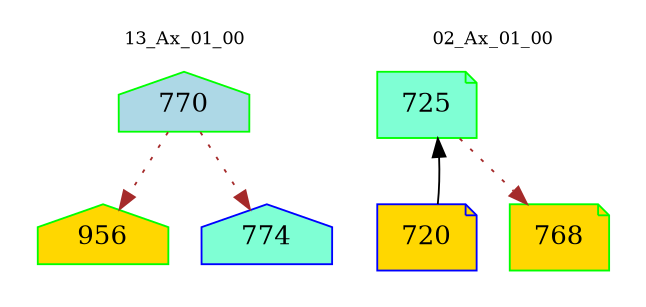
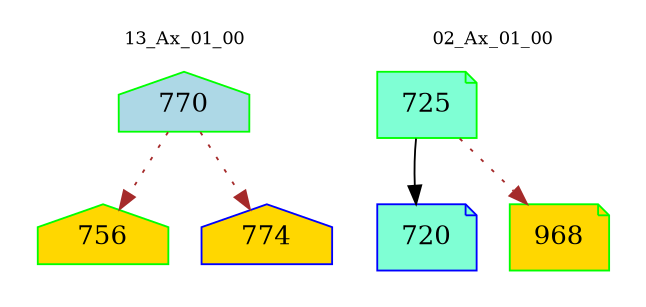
edge "720" -> "725": reversed
node "956": label "956" -> "756"
node "774": fillcolor aquamarine -> gold
node "720": fillcolor gold -> aquamarine
node "768": label "768" -> "968"
